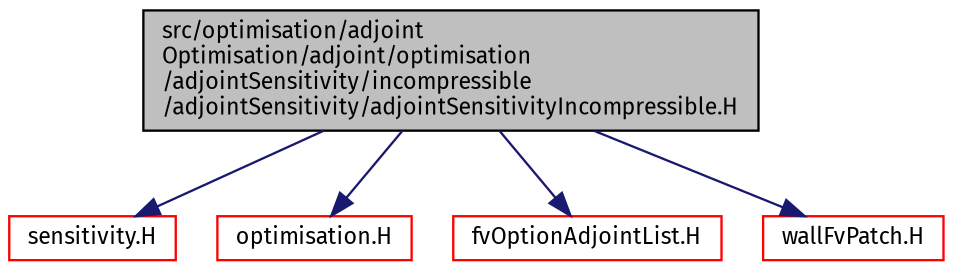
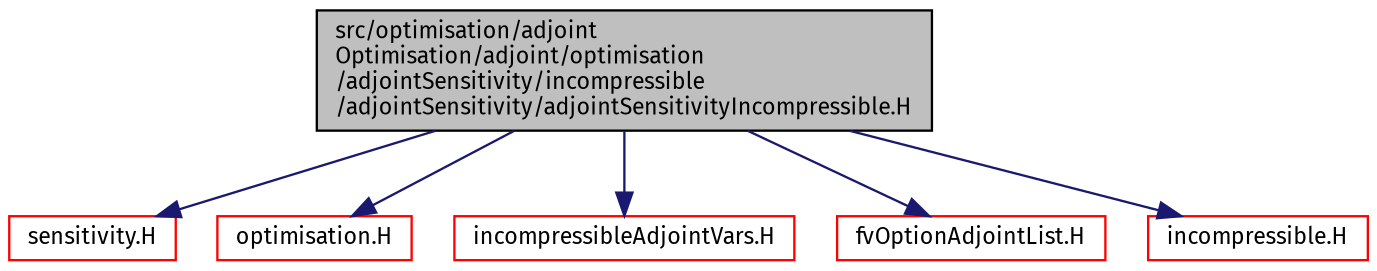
node "incompressibleAdjointVars.H": added
node "wallFvPatch.H": label "wallFvPatch.H" -> "incompressible.H"
